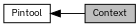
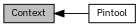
edge "Context" -> "Pintool": reversed
